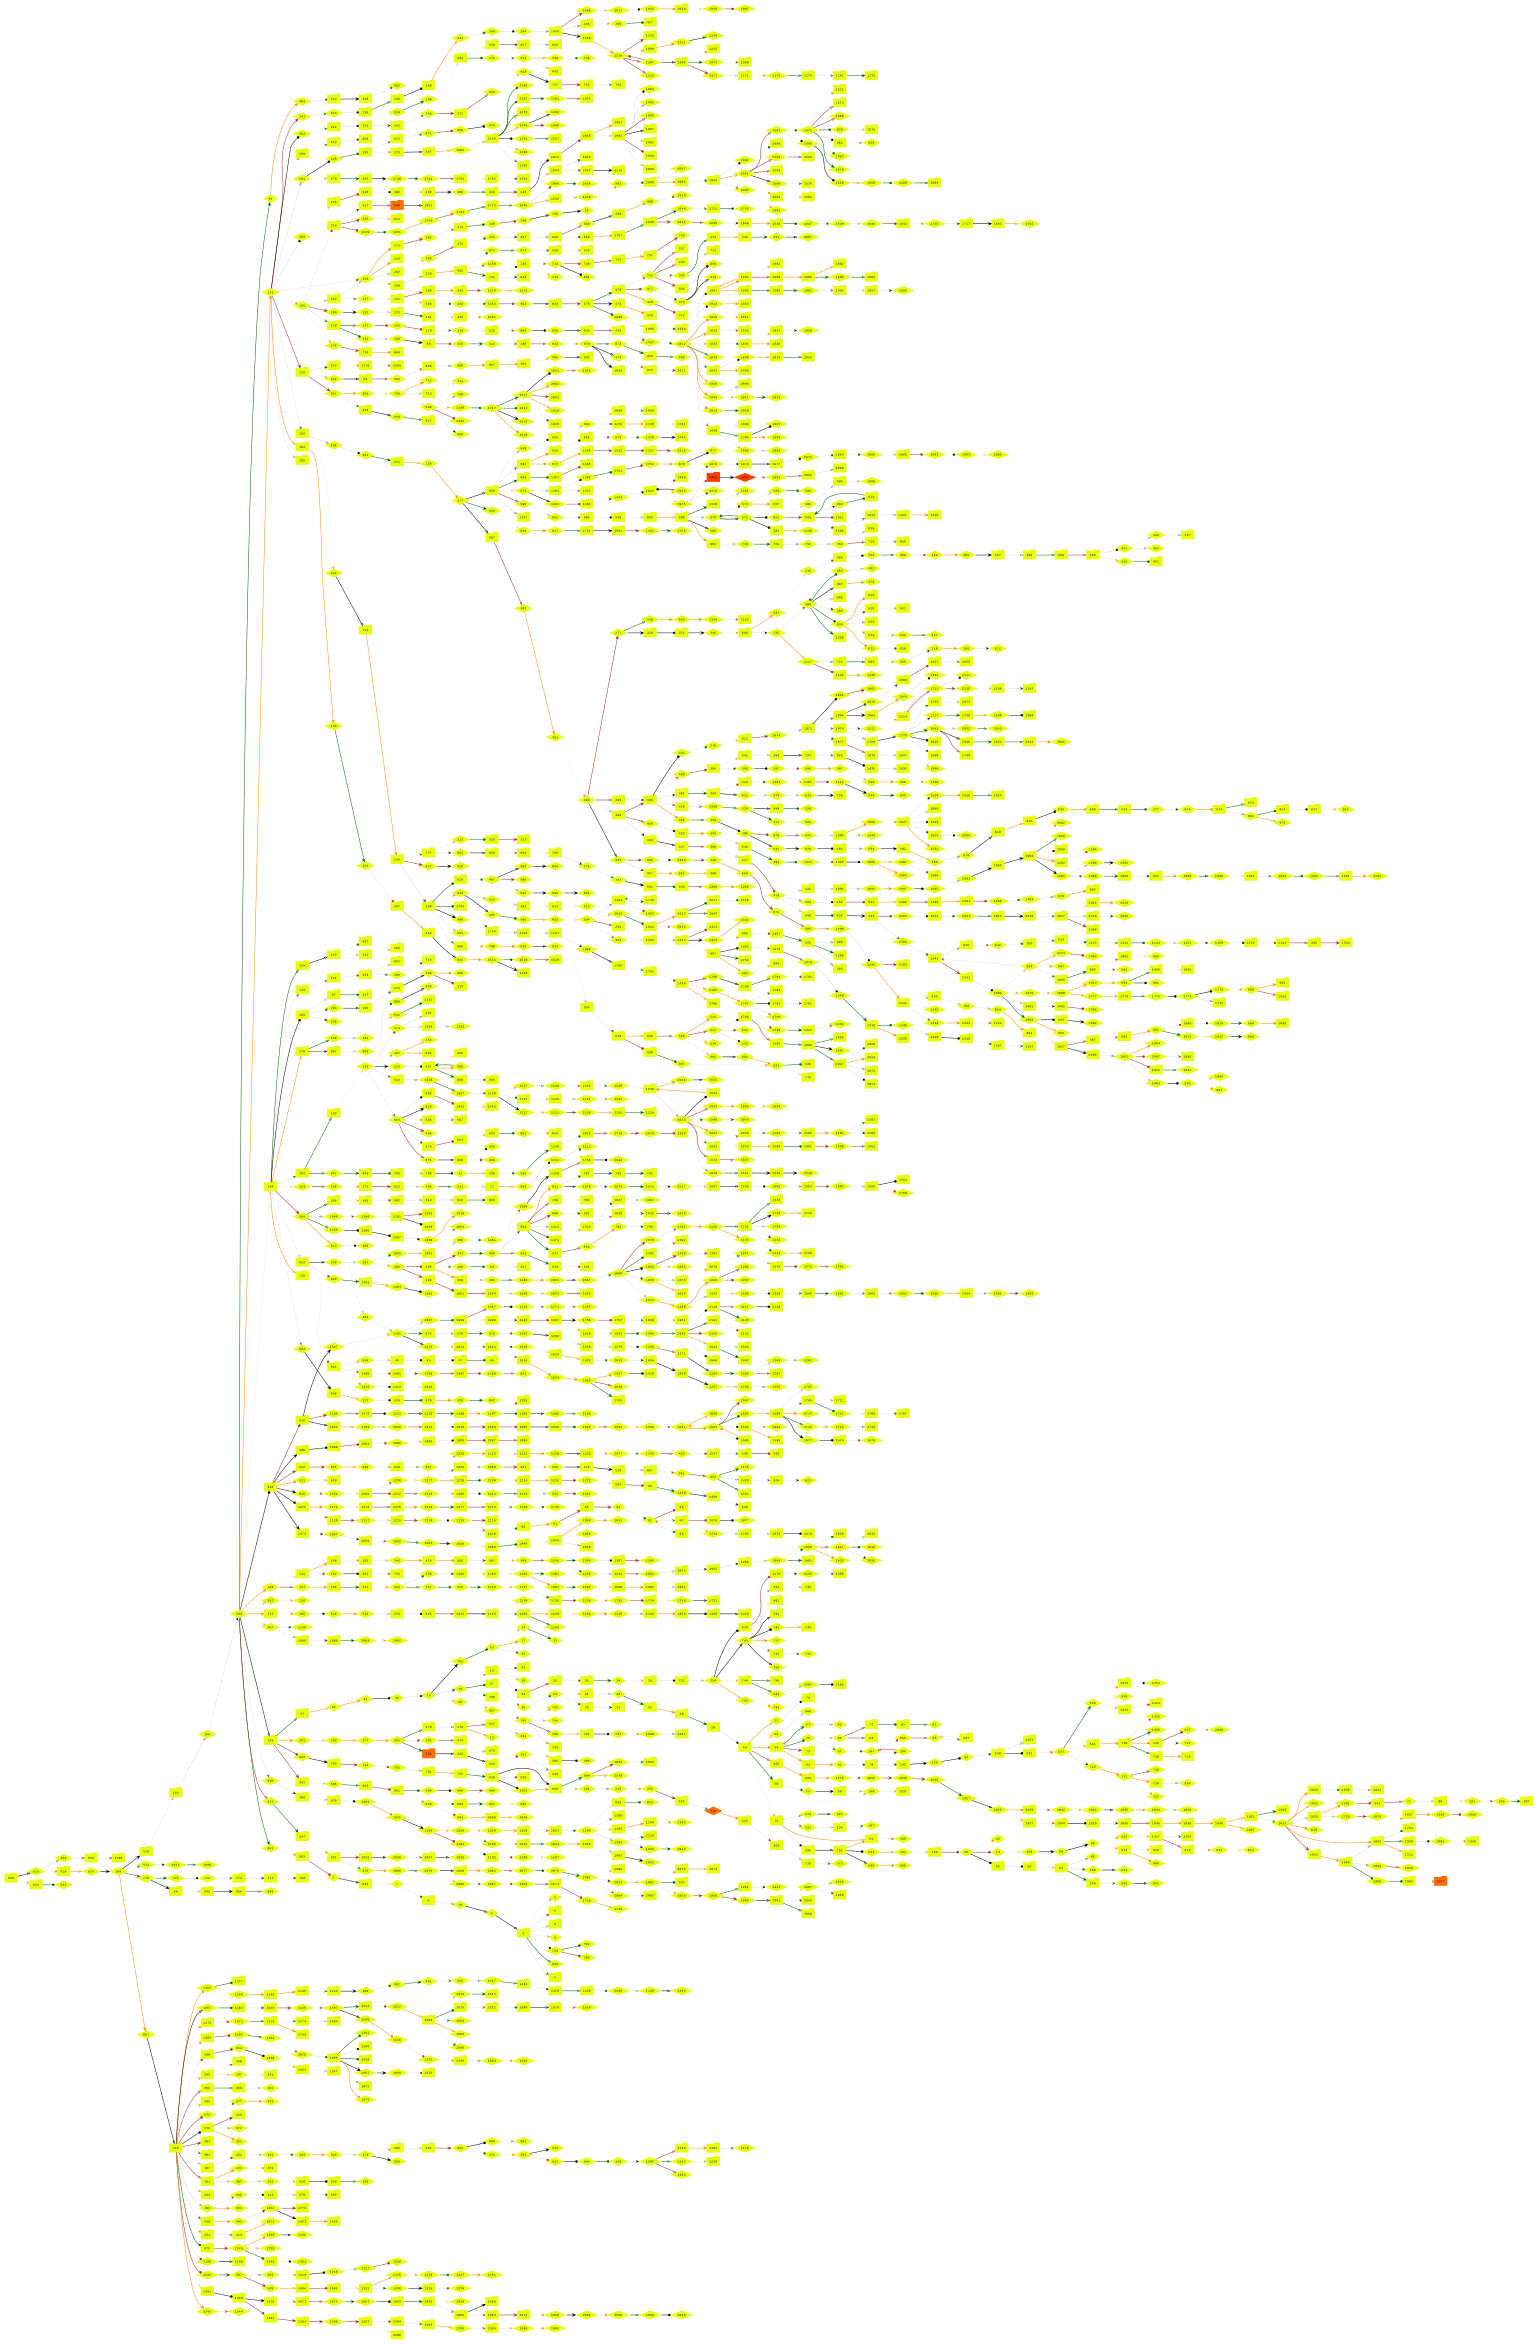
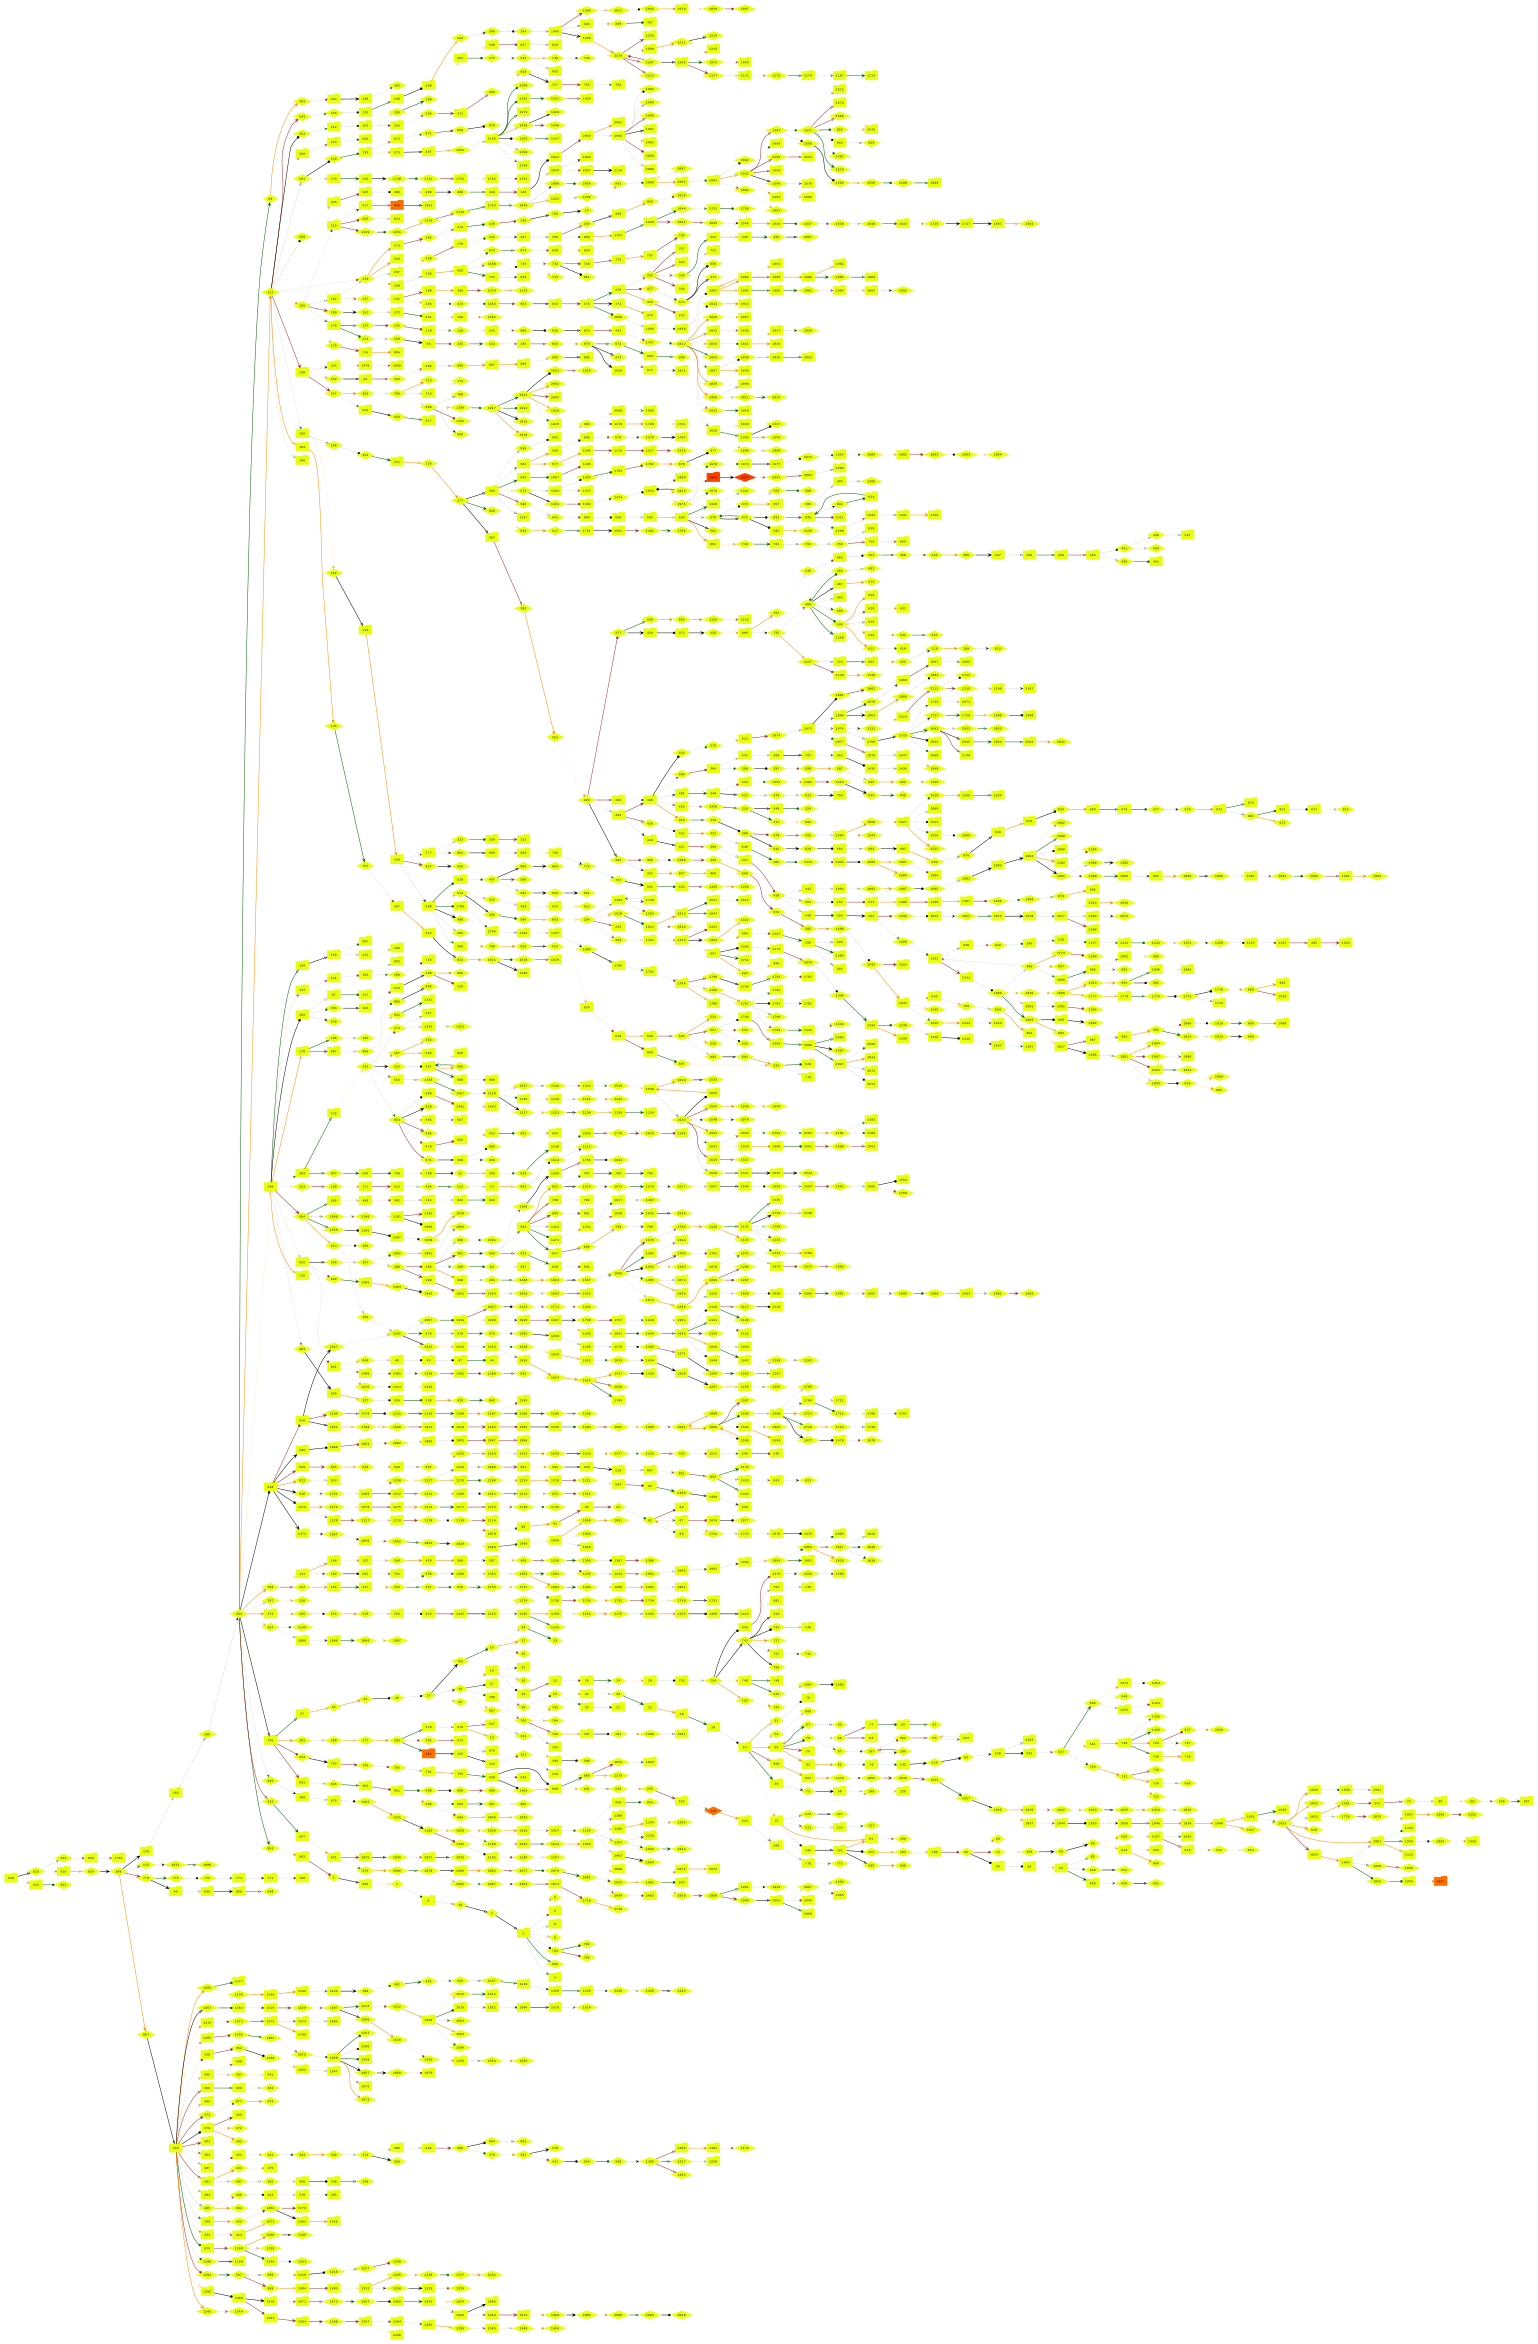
edge "1715" -> "1717": style dotted -> bold
edge "1787" -> "1799": arrowhead dot -> vee
